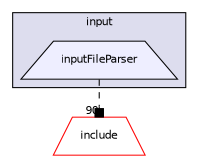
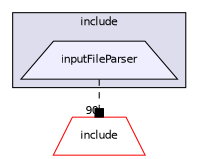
cluster "input": label "input" -> "include"
